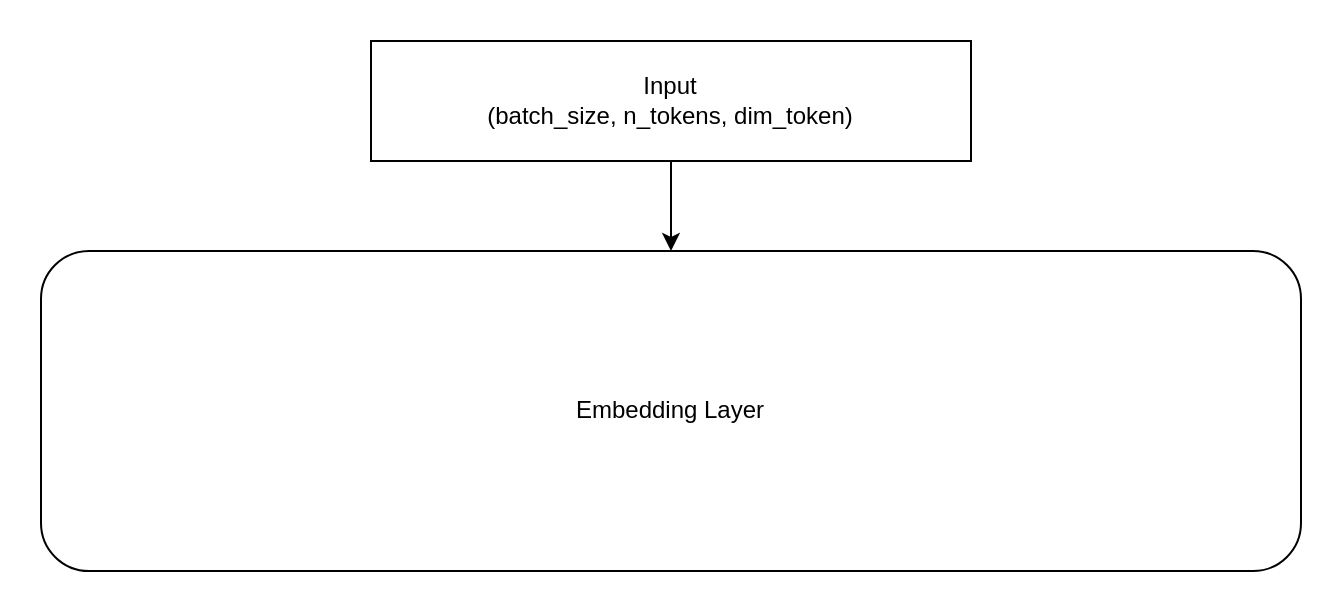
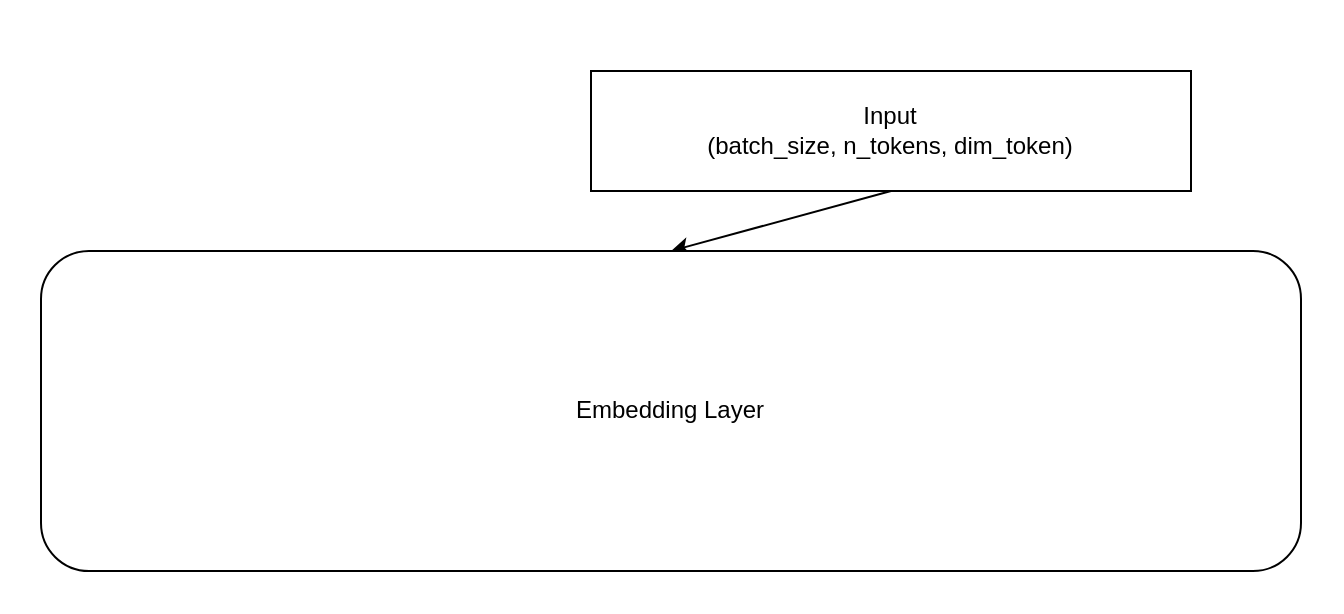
node "Input (batch_size, n_tokens, dim_token)": moved (671, 101) -> (891, 131)
